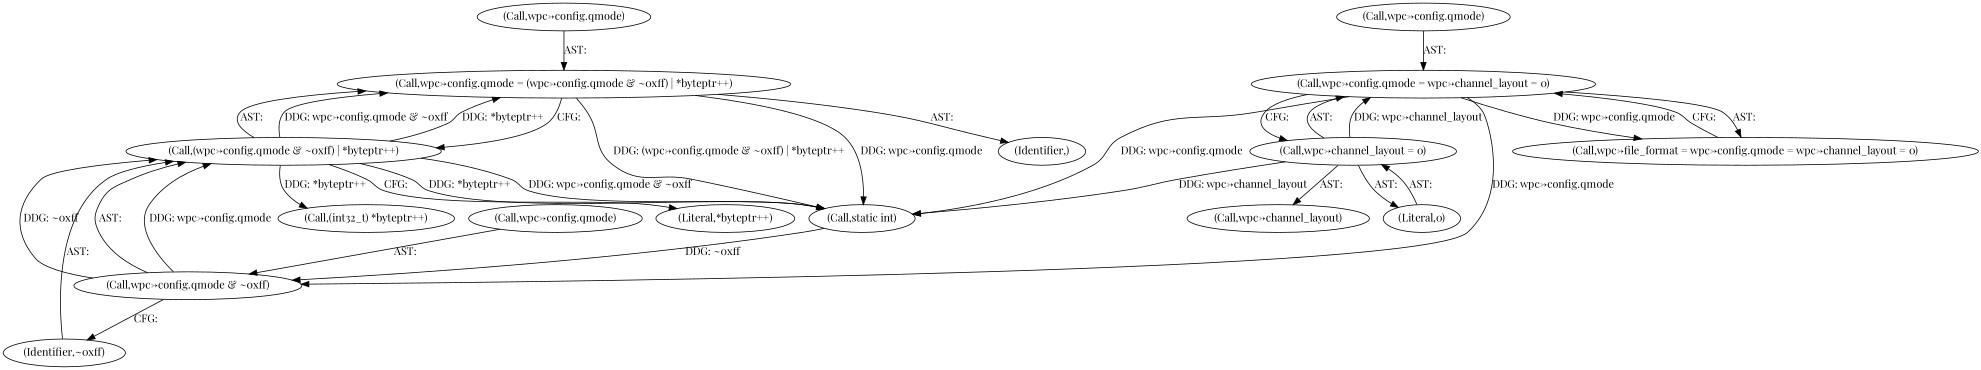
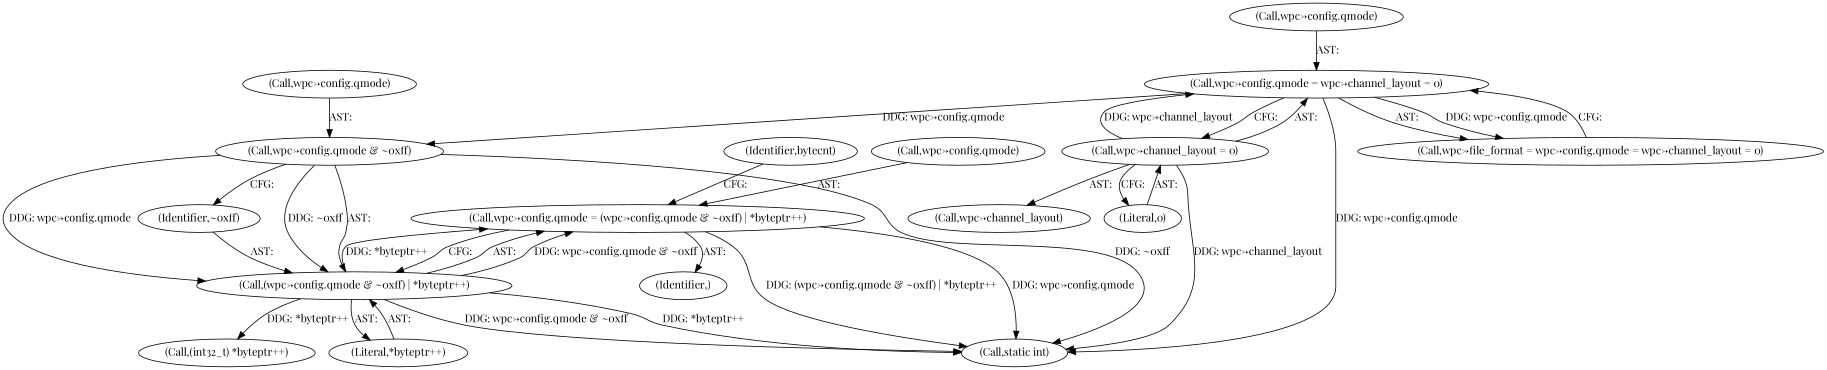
node "(Identifier,bytecnt)": added
edge "(Call,(wpc->config.qmode & ~0xff) | *byteptr++)" -> "(Literal,*byteptr++)": label "CFG: " -> "AST: "
edge "(Call,wpc->channel_layout = 0)" -> "(Literal,0)": label "AST: " -> "CFG: "
edge "(Call,static int)" -> "(Call,wpc->config.qmode & ~0xff)": reversed
edge "(Literal,*byteptr++)" -> "(Call,(wpc->config.qmode & ~0xff) | *byteptr++)": added, label "AST:"
